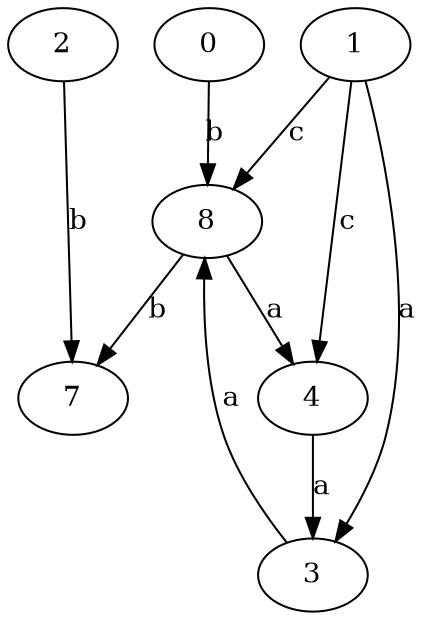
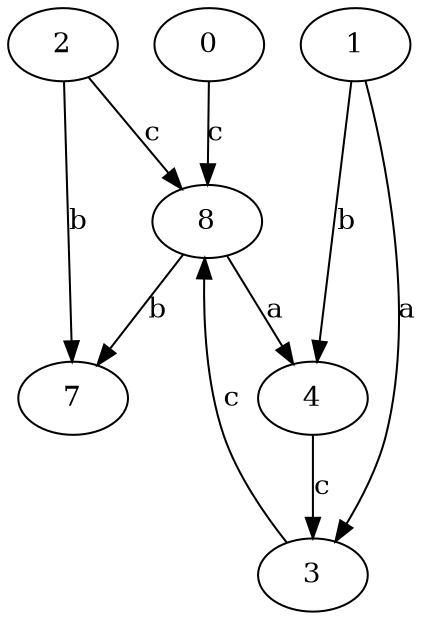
edge "1" -> "8": now "2" -> "8"
edge "0" -> "8": label "b" -> "c"
edge "1" -> "4": label "c" -> "b"
edge "3" -> "8": label "a" -> "c"
edge "4" -> "3": label "a" -> "c"
